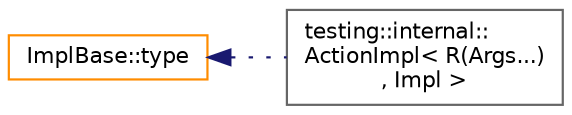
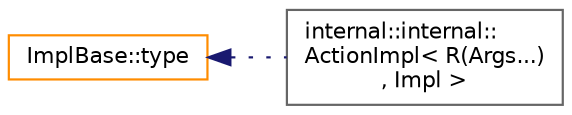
node "testing::internal:: ActionImpl< R(Args...) , Impl >": label "testing::internal:: ActionImpl< R(Args...) , Impl >" -> "internal::internal:: ActionImpl< R(Args...) , Impl >"
